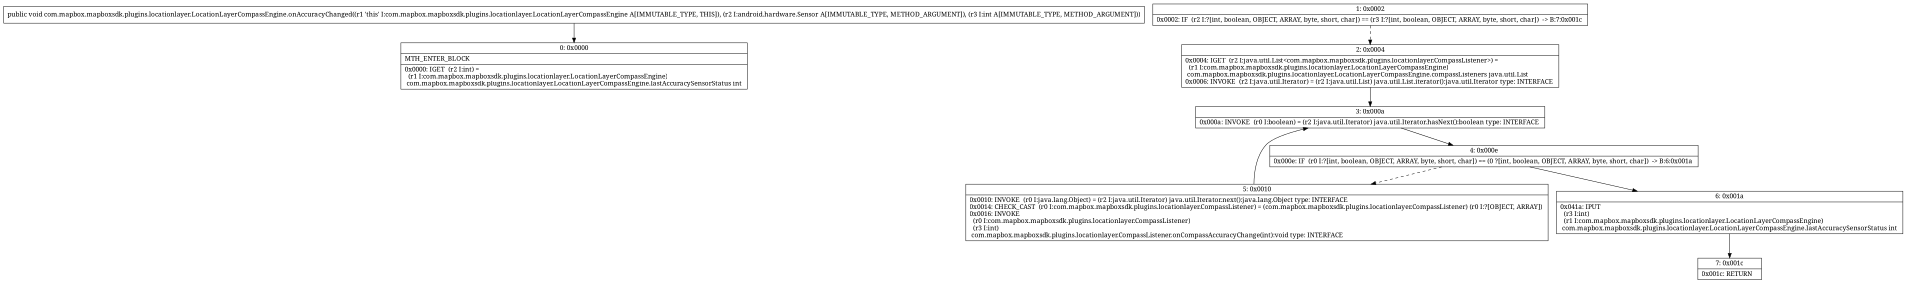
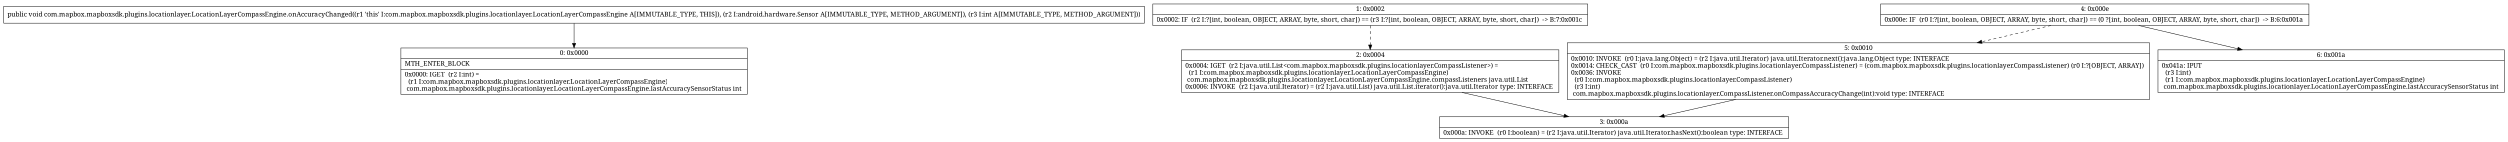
edge "3: 0x000a" -> "4: 0x000e": removed
node "5: 0x0010": text "0x0016: INVOKE" -> "0x0036: INVOKE"
node "7: 0x001c": removed
